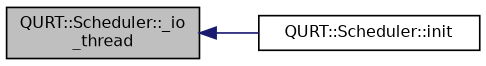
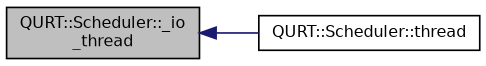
node "QURT::Scheduler::init": label "QURT::Scheduler::init" -> "QURT::Scheduler::thread"
